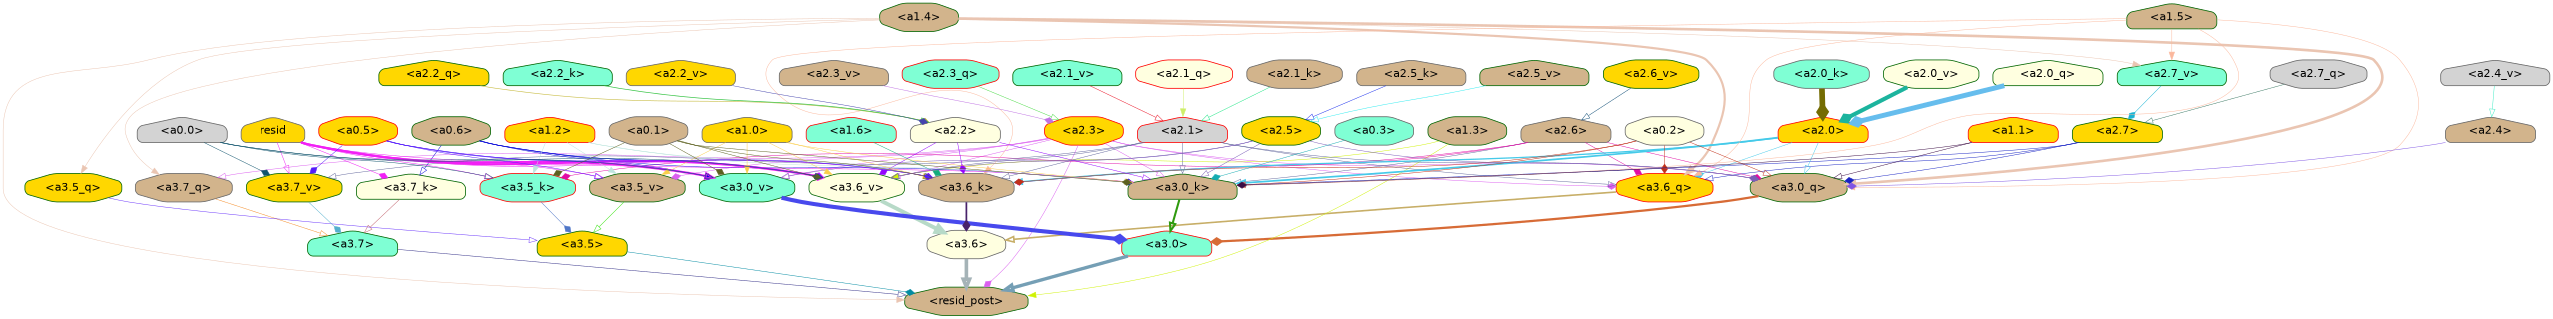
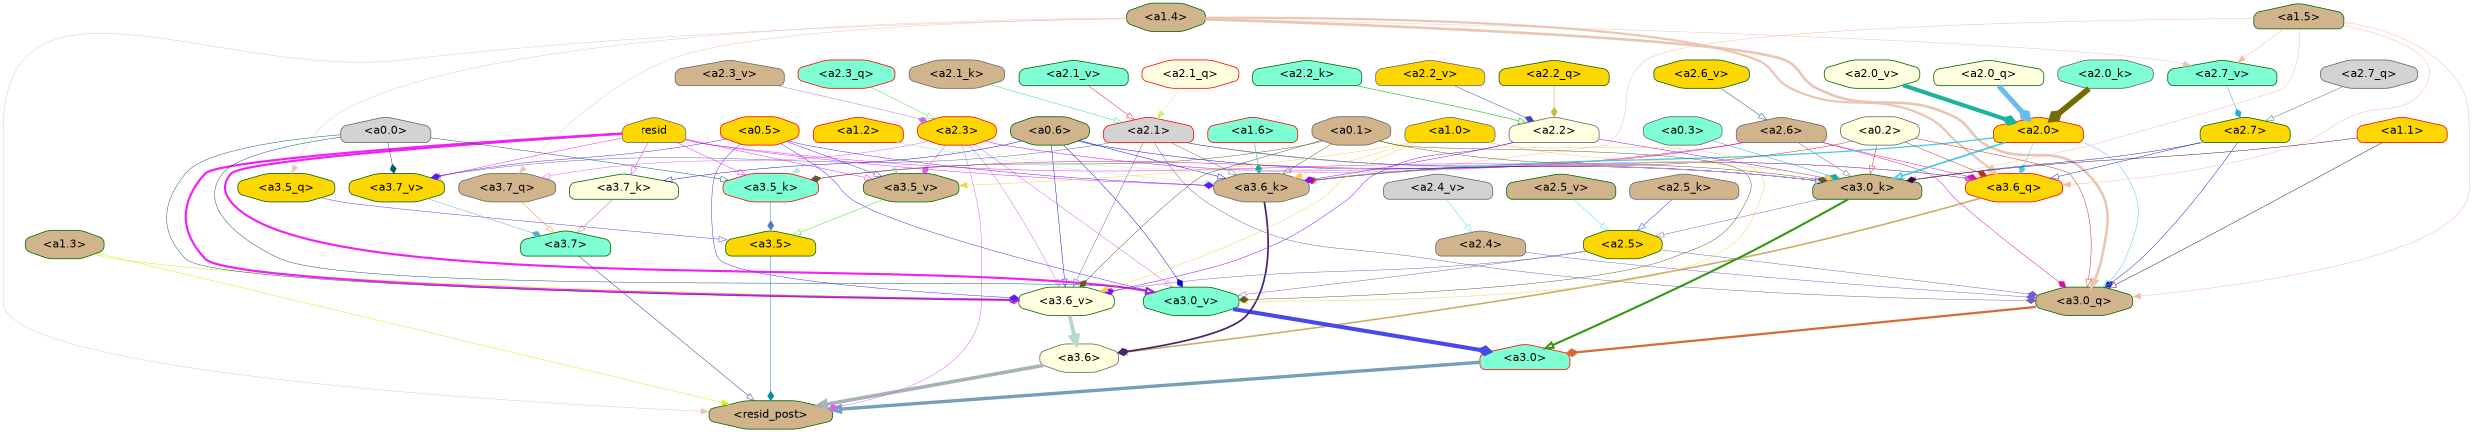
edge "<a2.5>" -> "<a3.0_k>": reversed
edge "resid" -> "<a3.7_k>": arrowhead diamond -> onormal
edge "<a2.3>" -> "<a3.0_q>": removed
